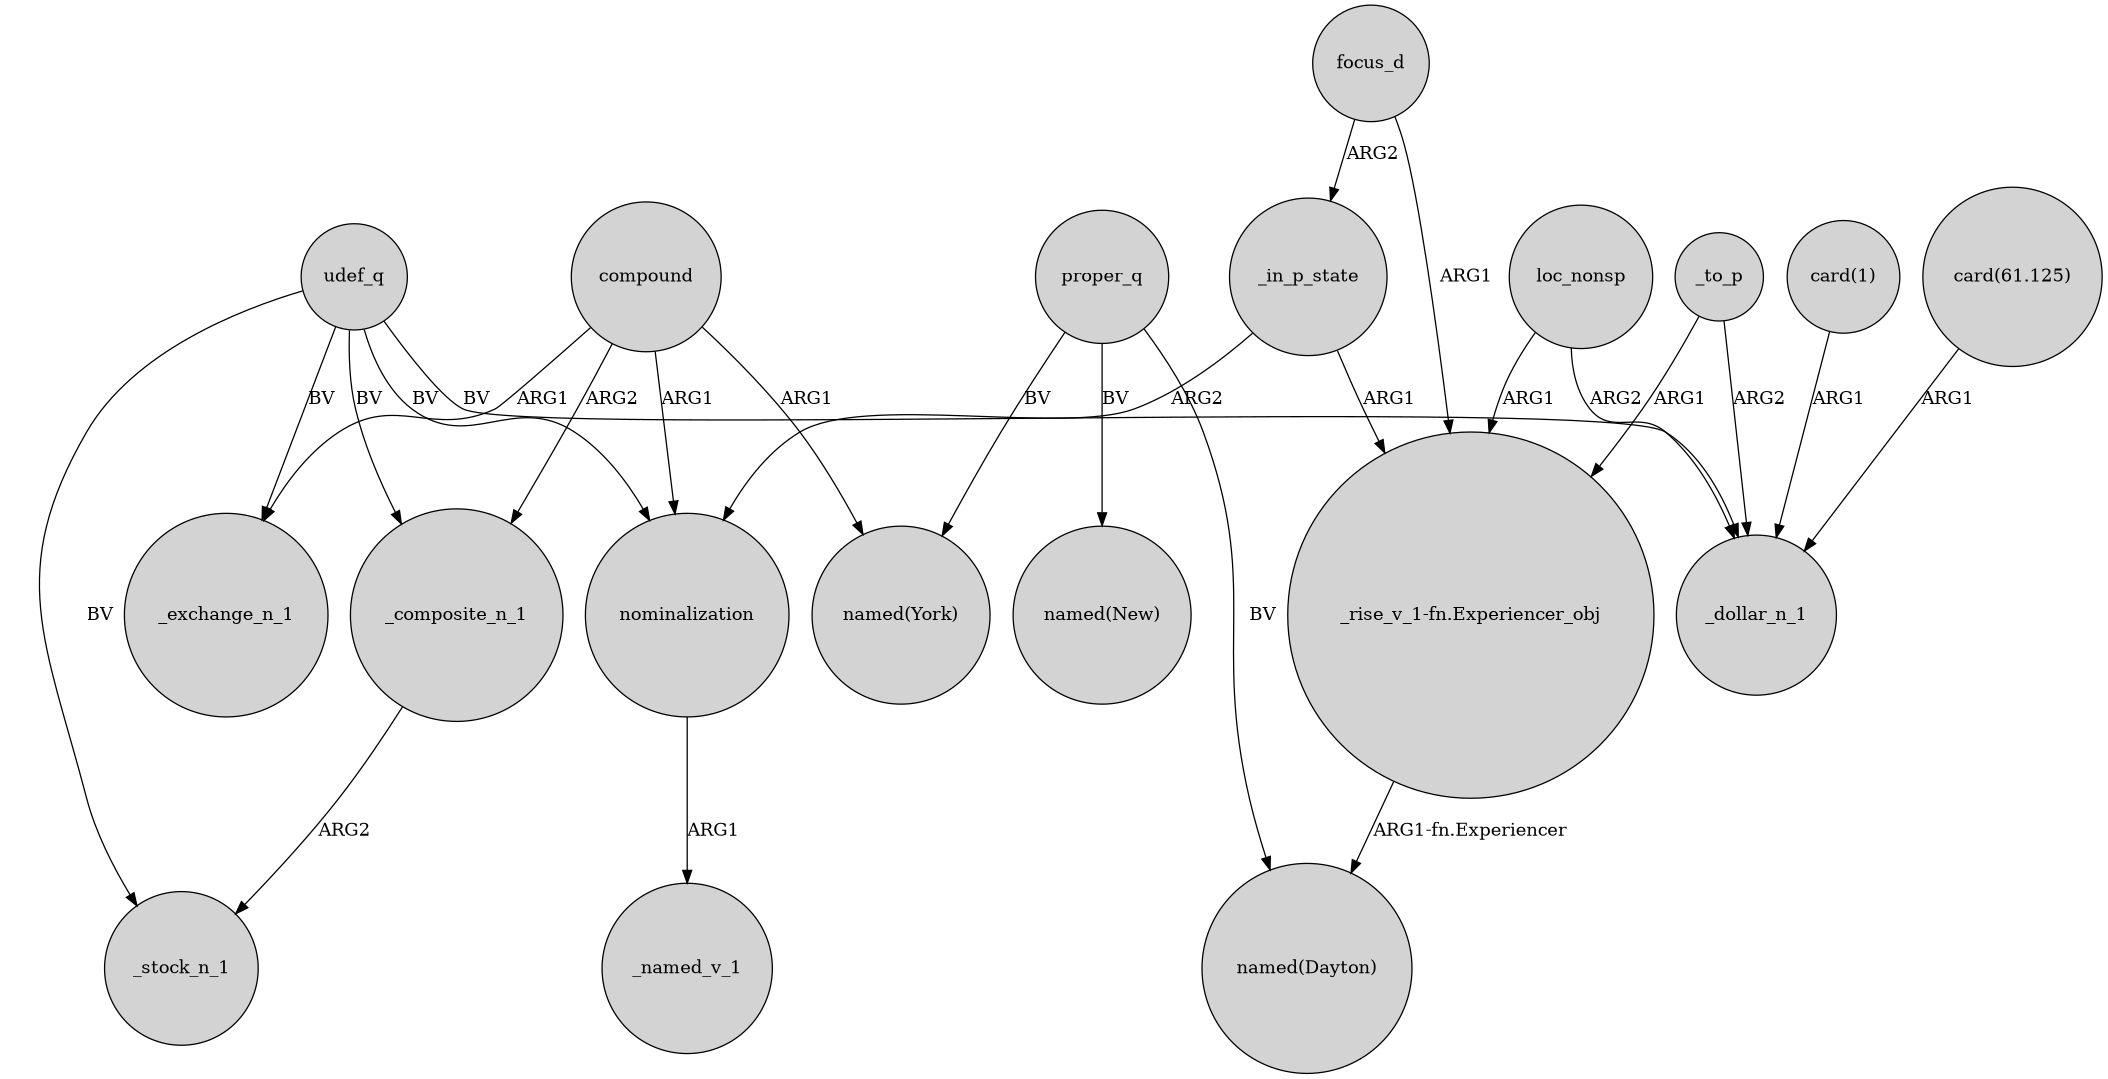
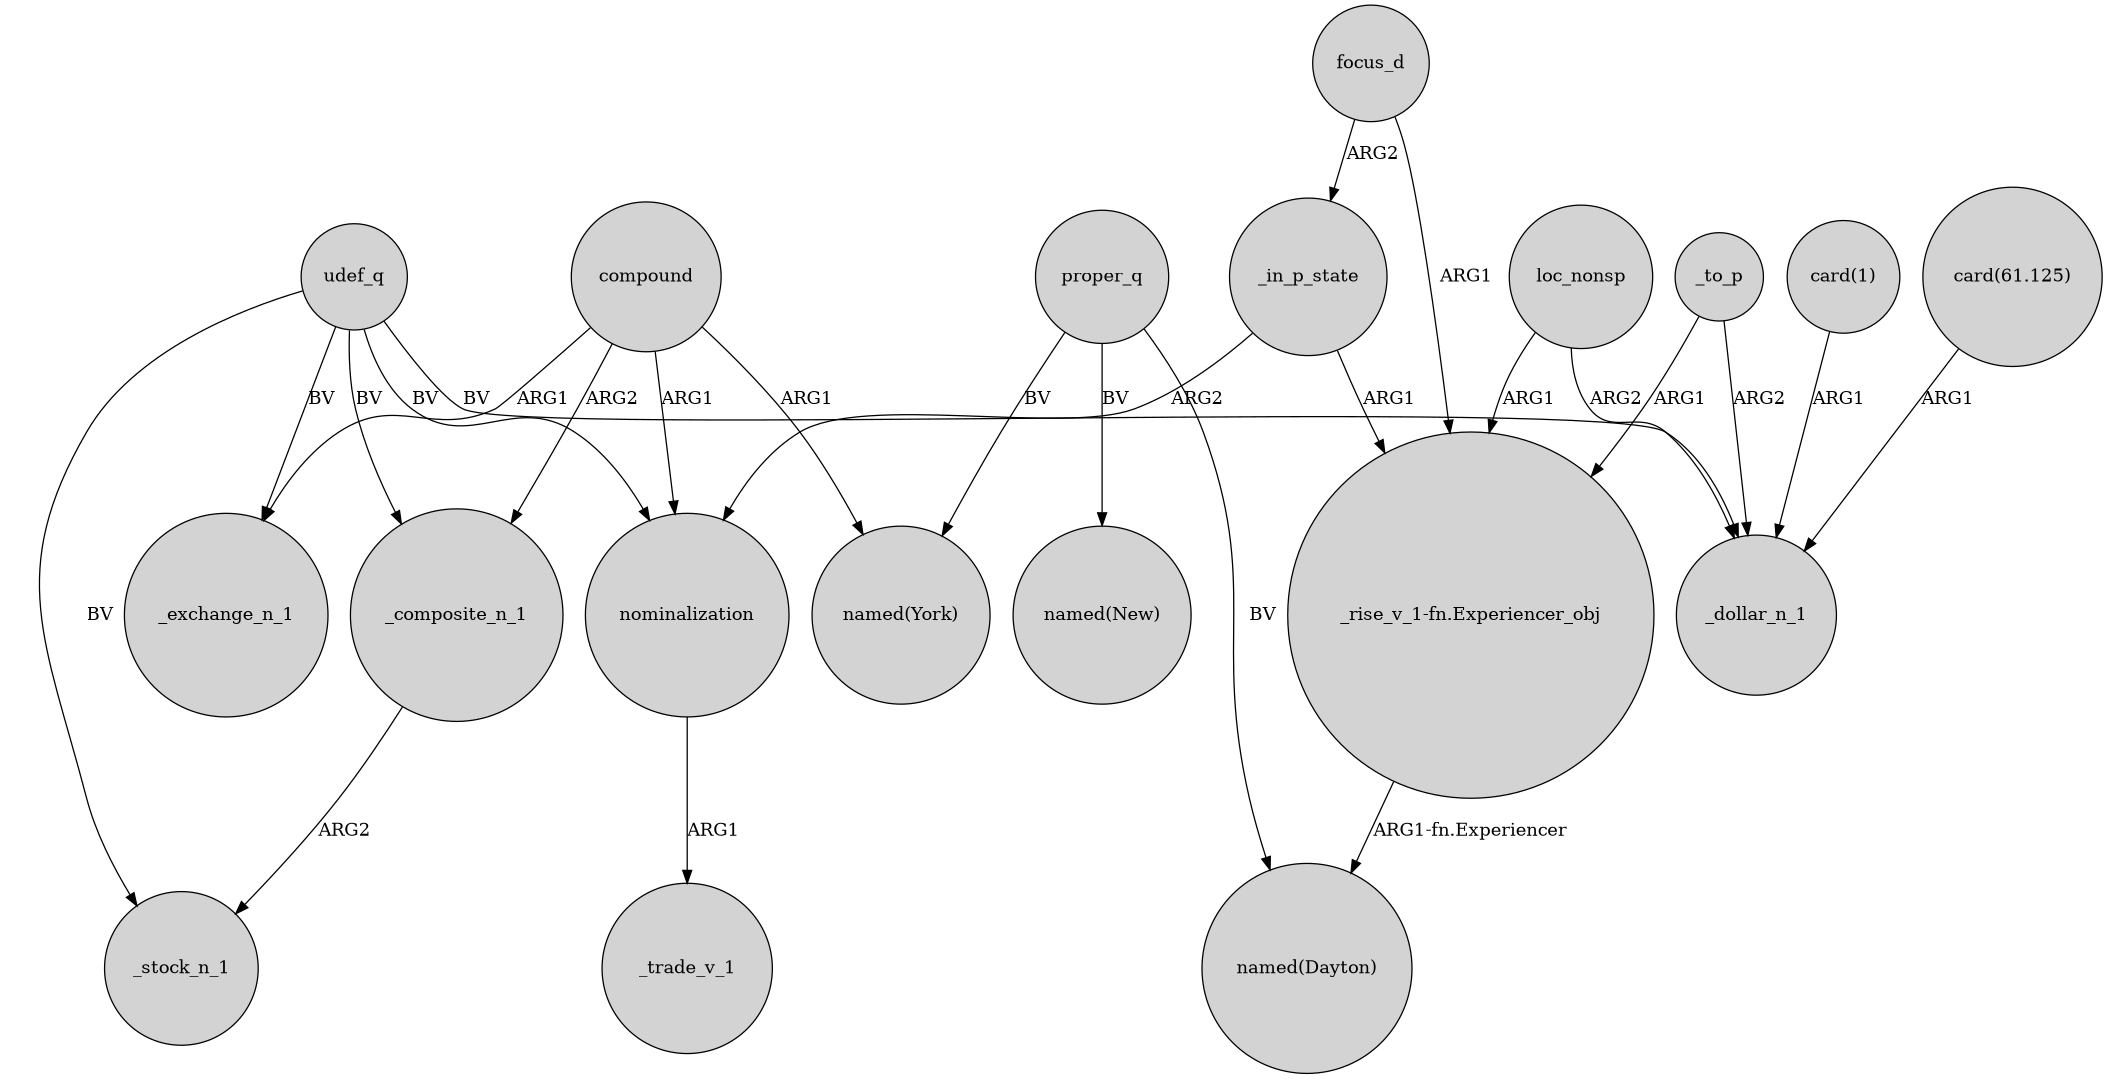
node "_named_v_1": label "_named_v_1" -> "_trade_v_1"
